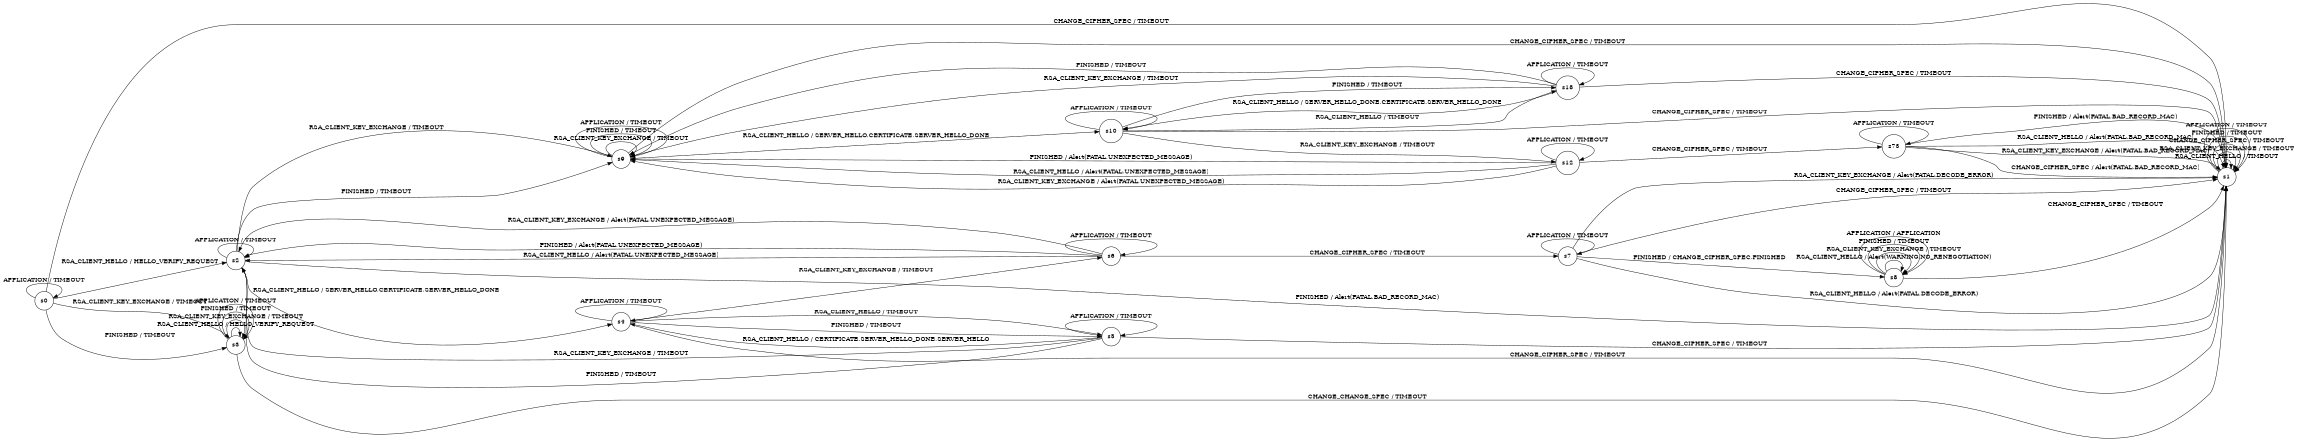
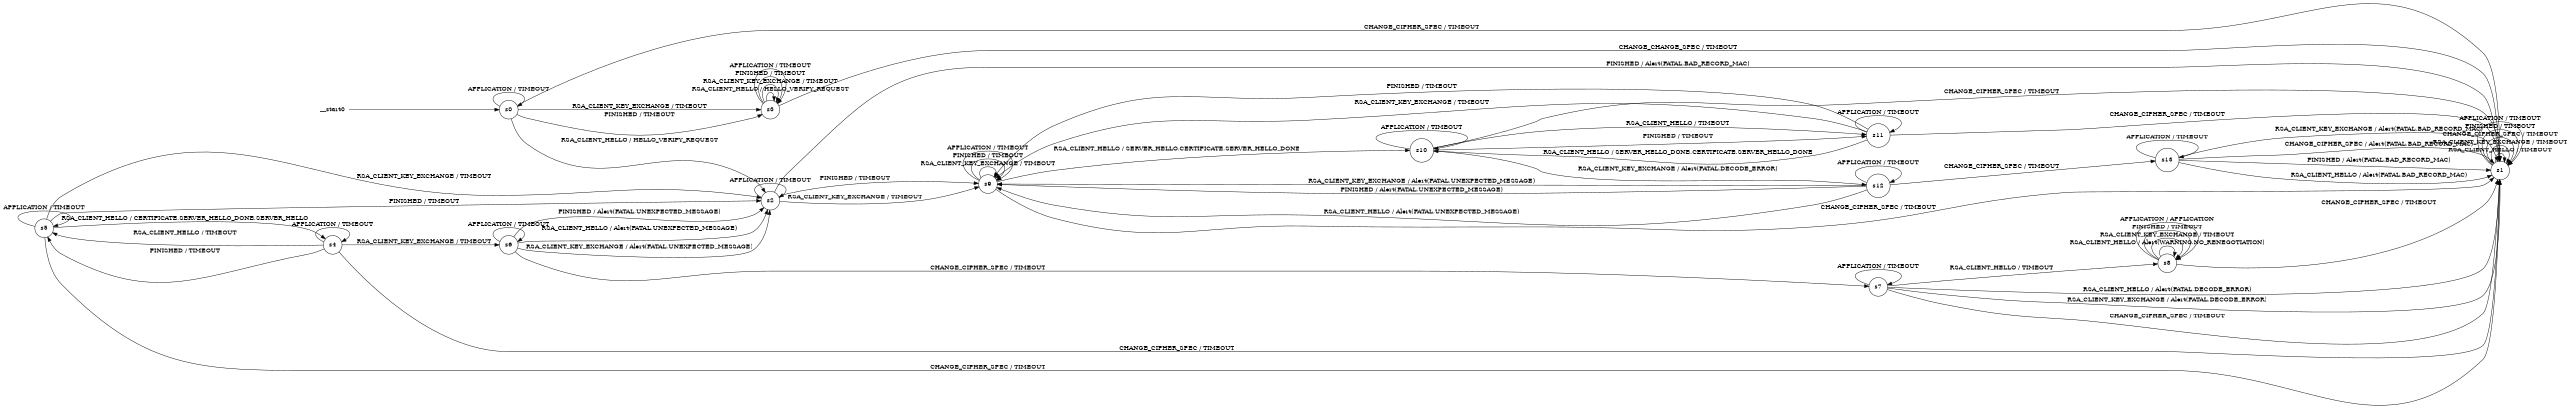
node "s18": label "s18" -> "s11"
node "__start0": added
edge "s10" -> "s12": label "RSA_CLIENT_KEY_EXCHANGE / TIMEOUT" -> "RSA_CLIENT_KEY_EXCHANGE / Alert(FATAL,DECODE_ERROR)"
node "s73": label "s73" -> "s13"
edge "s7" -> "s8": label "FINISHED / CHANGE_CIPHER_SPEC,FINISHED" -> "RSA_CLIENT_HELLO / TIMEOUT"
edge "s2" -> "s4": removed, label "RSA_CLIENT_HELLO / SERVER_HELLO,CERTIFICATE,SERVER_HELLO_DONE"
